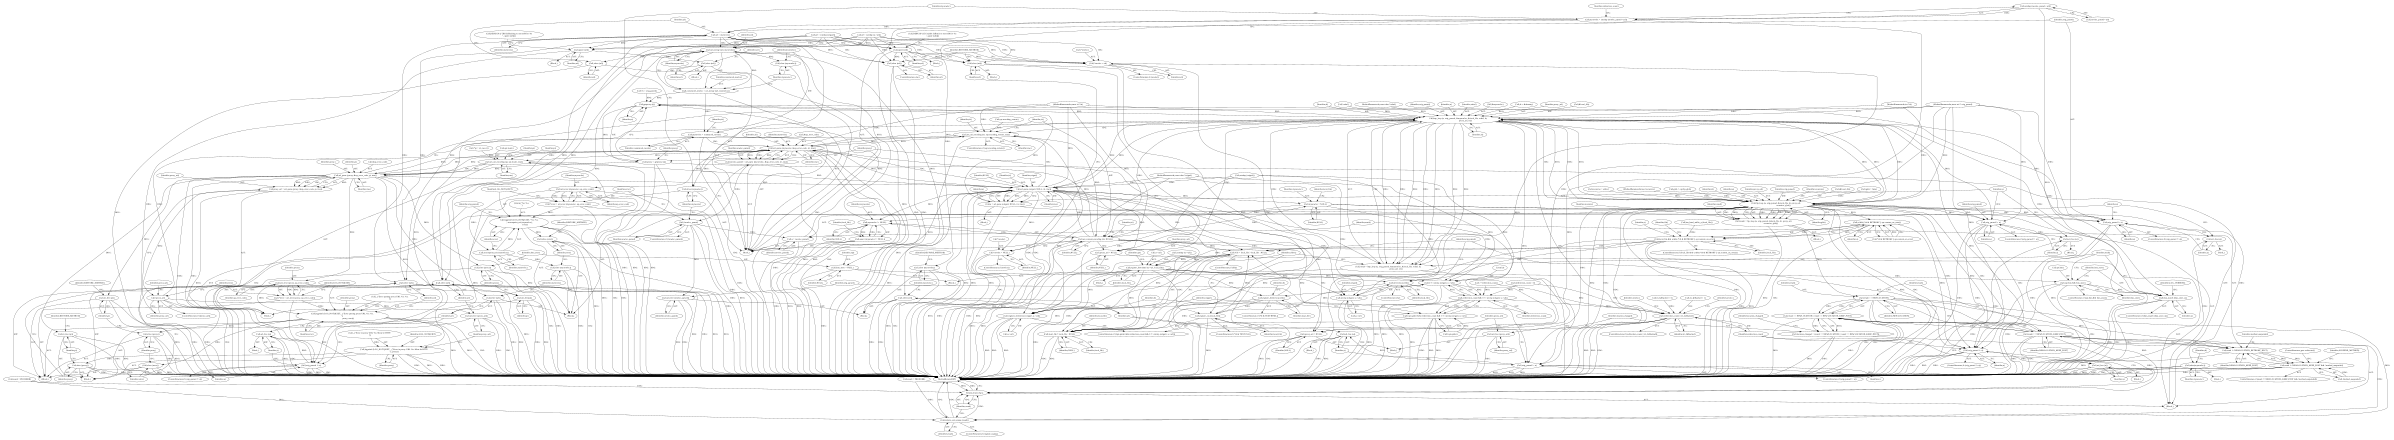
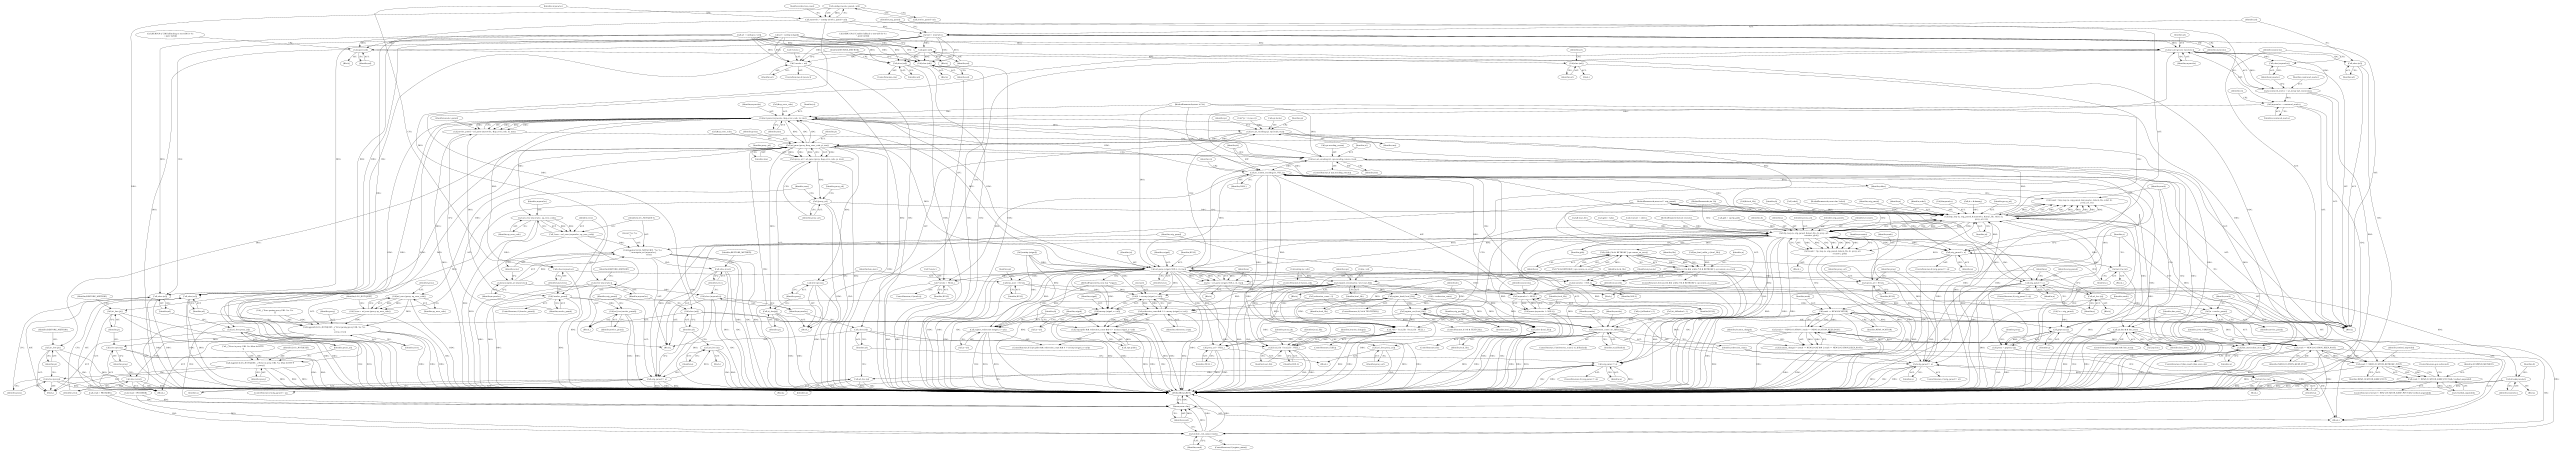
edge "(Call,construced_newloc = uri_merge (url, mynewloc))" -> "(Call,getproxy (u))": now "(Call,construced_newloc = uri_merge (url, mynewloc))" -> "(MethodReturn,RET)"
edge "(MethodParameterIn,const char *origurl)" -> "(Call,url_parse (origurl, NULL, iri, true))": reversed
edge "(Call,*file = local_file ? local_file : NULL)" -> "(Call,register_download (u->url, local_file))": reversed
edge "(Call,xfree (local_file))" -> "(Call,register_html (local_file))": reversed
edge "(Call,!proxy_url)" -> "(ControlStructure,if (!proxy_url))": now "(Call,xstrdup (u->url))" -> "(ControlStructure,if (!proxy_url))"
edge "(Call,opt.hsts && hsts_store)" -> "(Call,opt.hsts)": added, label "CFG:"
